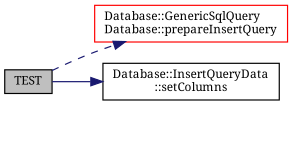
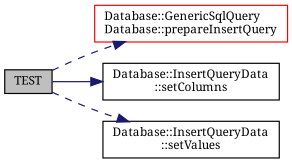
node "Database::InsertQueryData ::setValues": added
